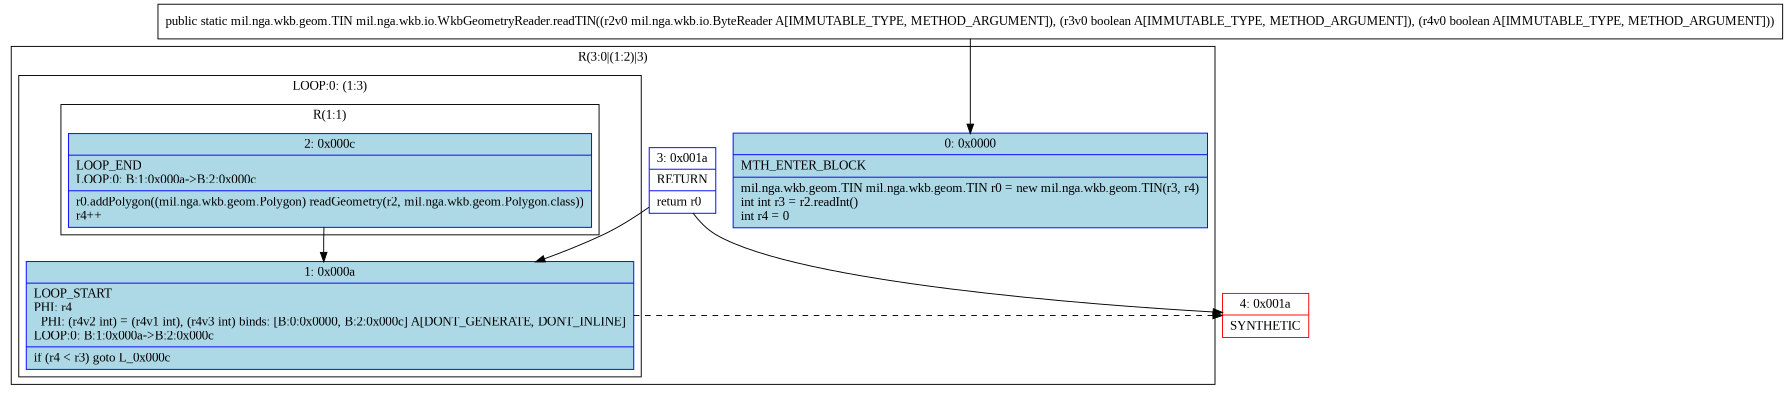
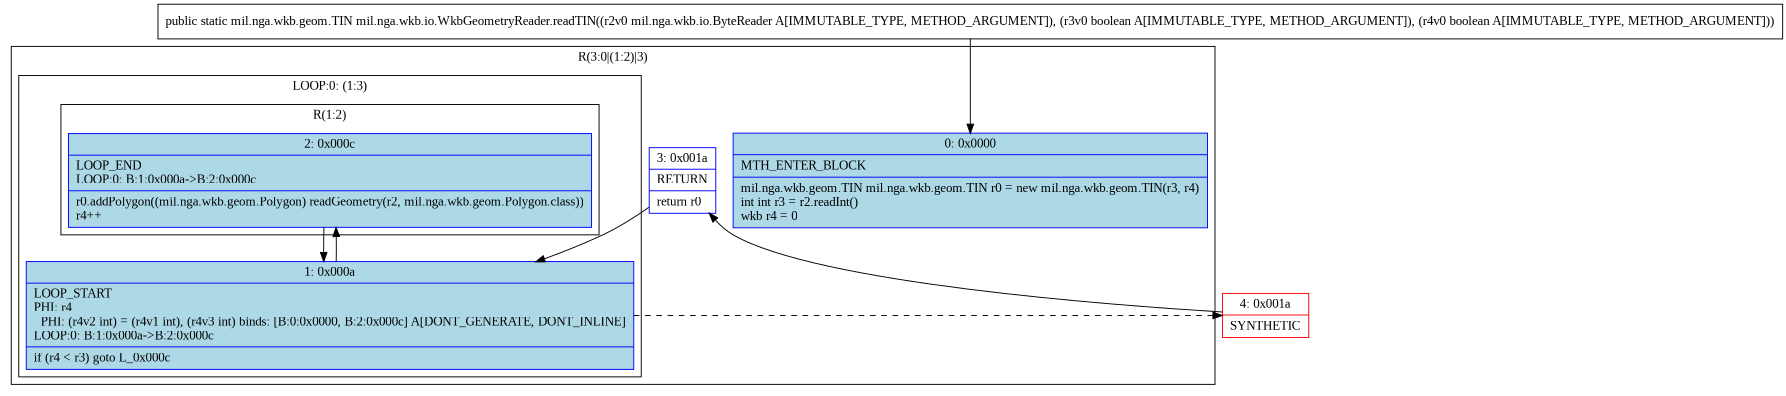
cluster "R(1:1)": label "R(1:1)" -> "R(1:2)"
node "0: 0x0000": text "int r4 = 0" -> "wkb r4 = 0"
edge "1: 0x000a" -> "2: 0x000c": added
edge "3: 0x001a" -> "4: 0x001a": reversed
